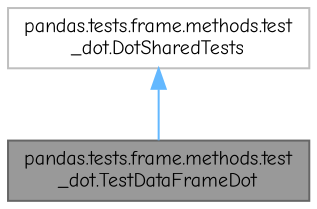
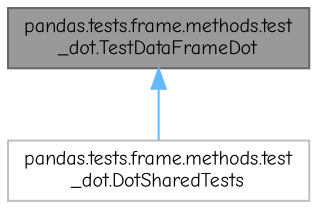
edge "pandas.tests.frame.methods.test _dot.TestDataFrameDot" -> "pandas.tests.frame.methods.test _dot.DotSharedTests": reversed
